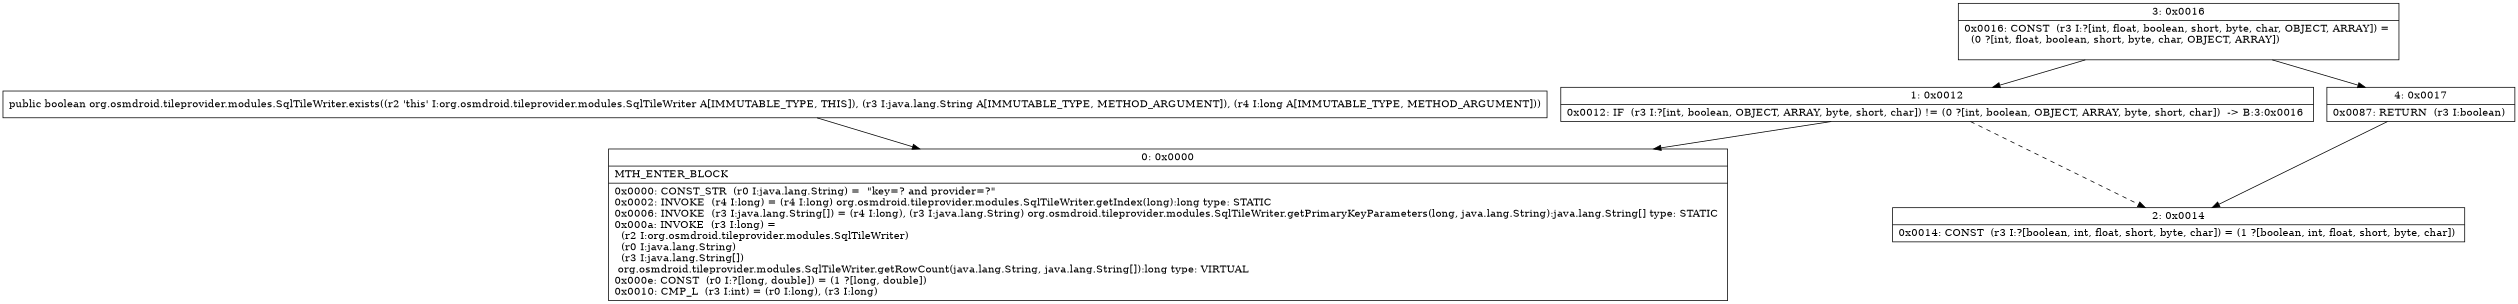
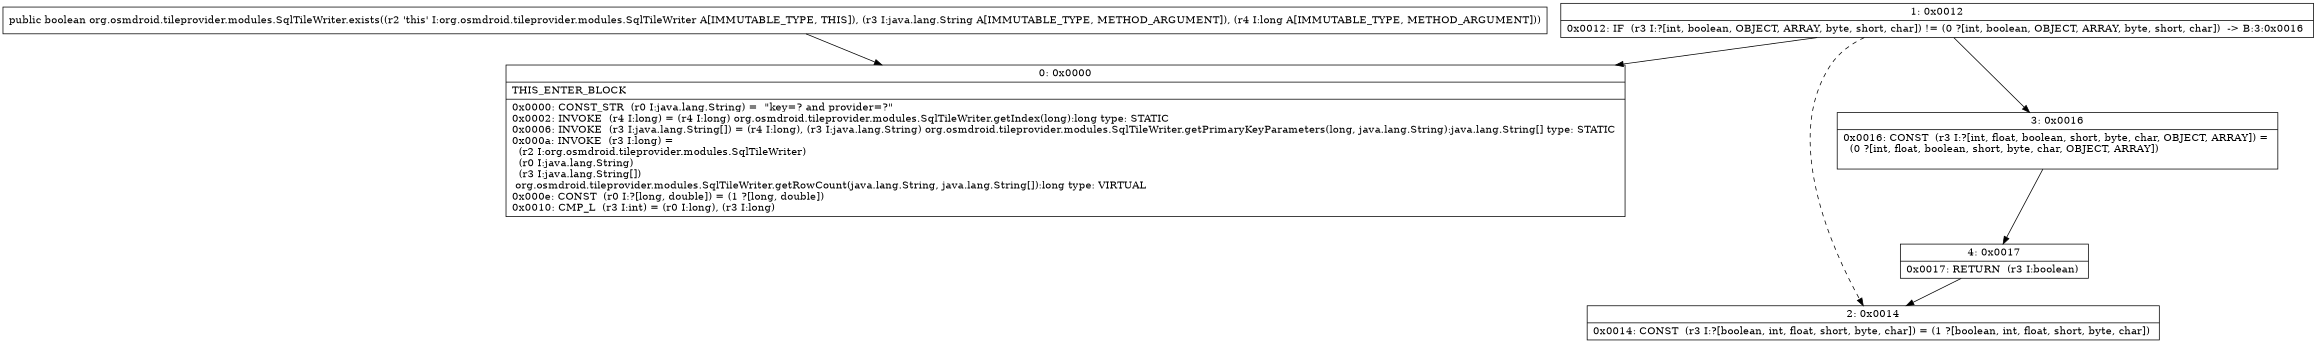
edge "3: 0x0016" -> "1: 0x0012": reversed
node "4: 0x0017": text "0x0087: RETURN  (r3 I:boolean)" -> "0x0017: RETURN  (r3 I:boolean)"
node "0: 0x0000": text "MTH_ENTER_BLOCK" -> "THIS_ENTER_BLOCK"
